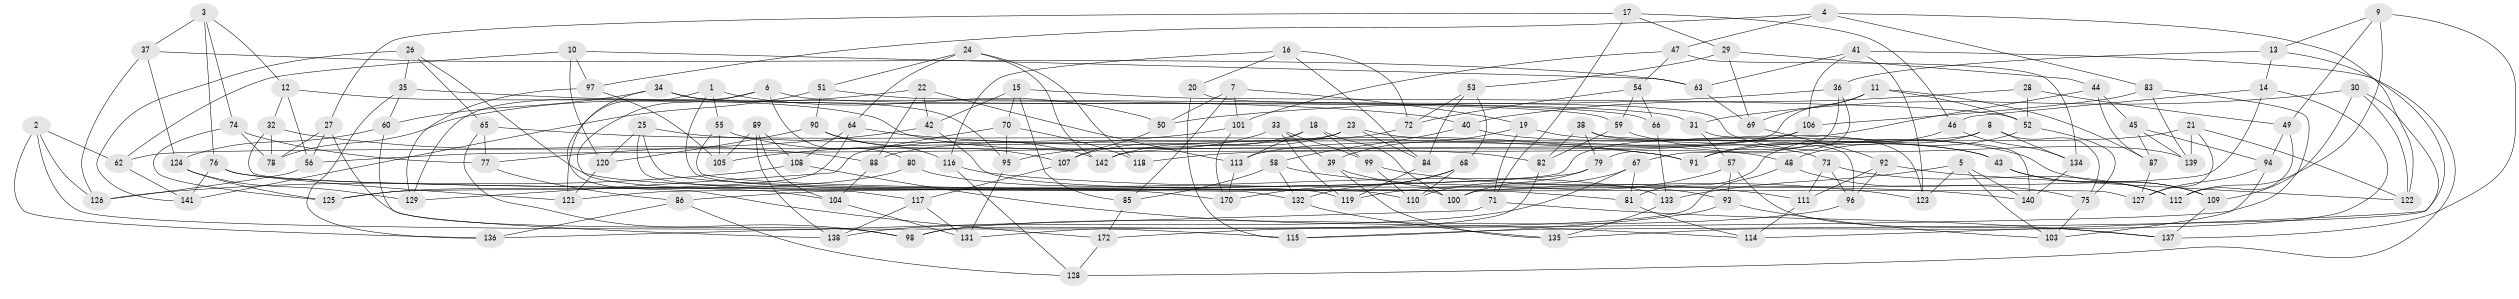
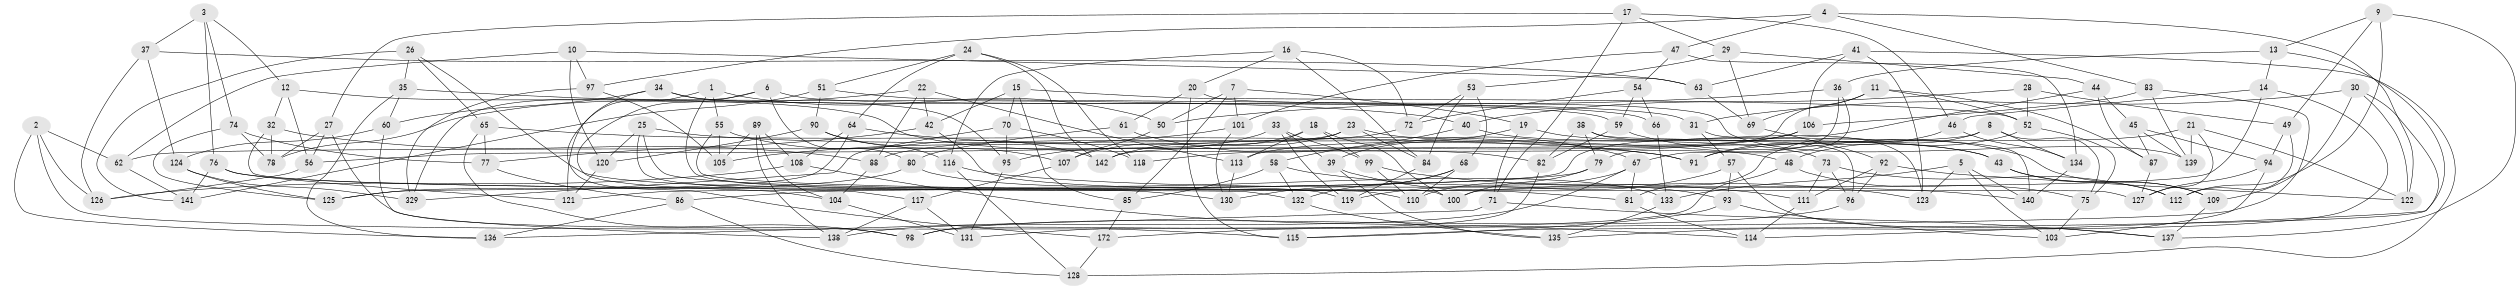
node "61": added
node "129": label "129" -> "329"
node "170": label "170" -> "130"
